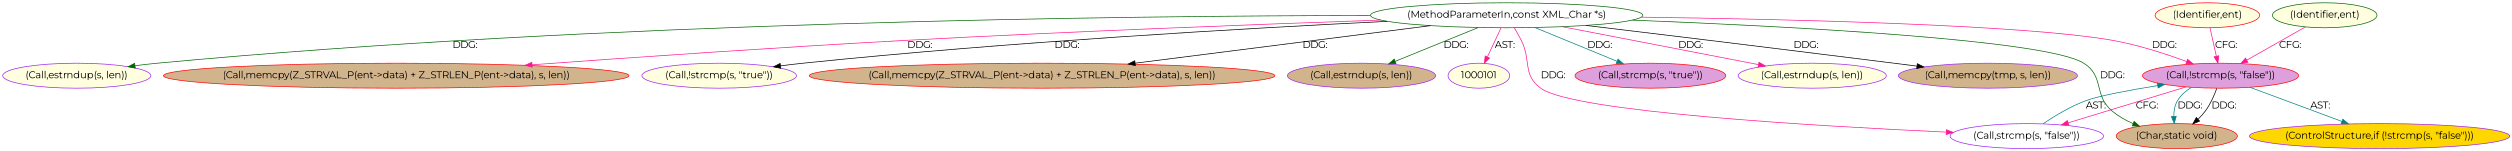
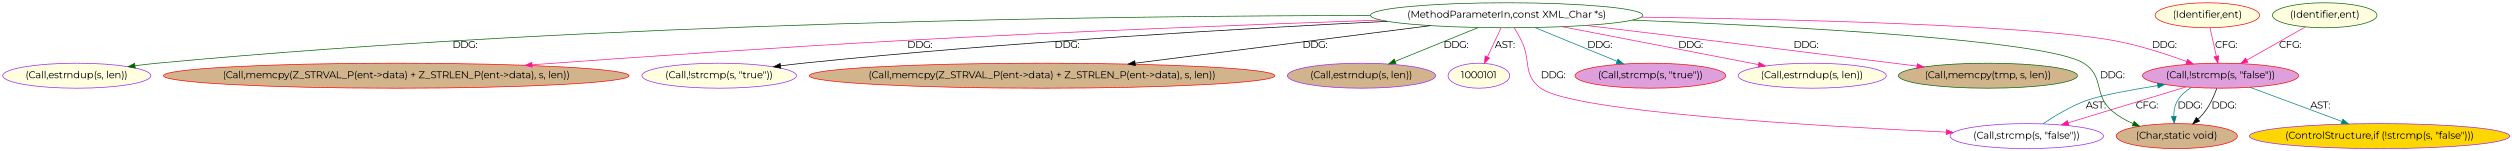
edge "(MethodParameterIn,const XML_Char *s)" -> "(Call,memcpy(tmp, s, len))": color black -> deeppink
node "(Call,memcpy(tmp, s, len))": color purple -> darkgreen
